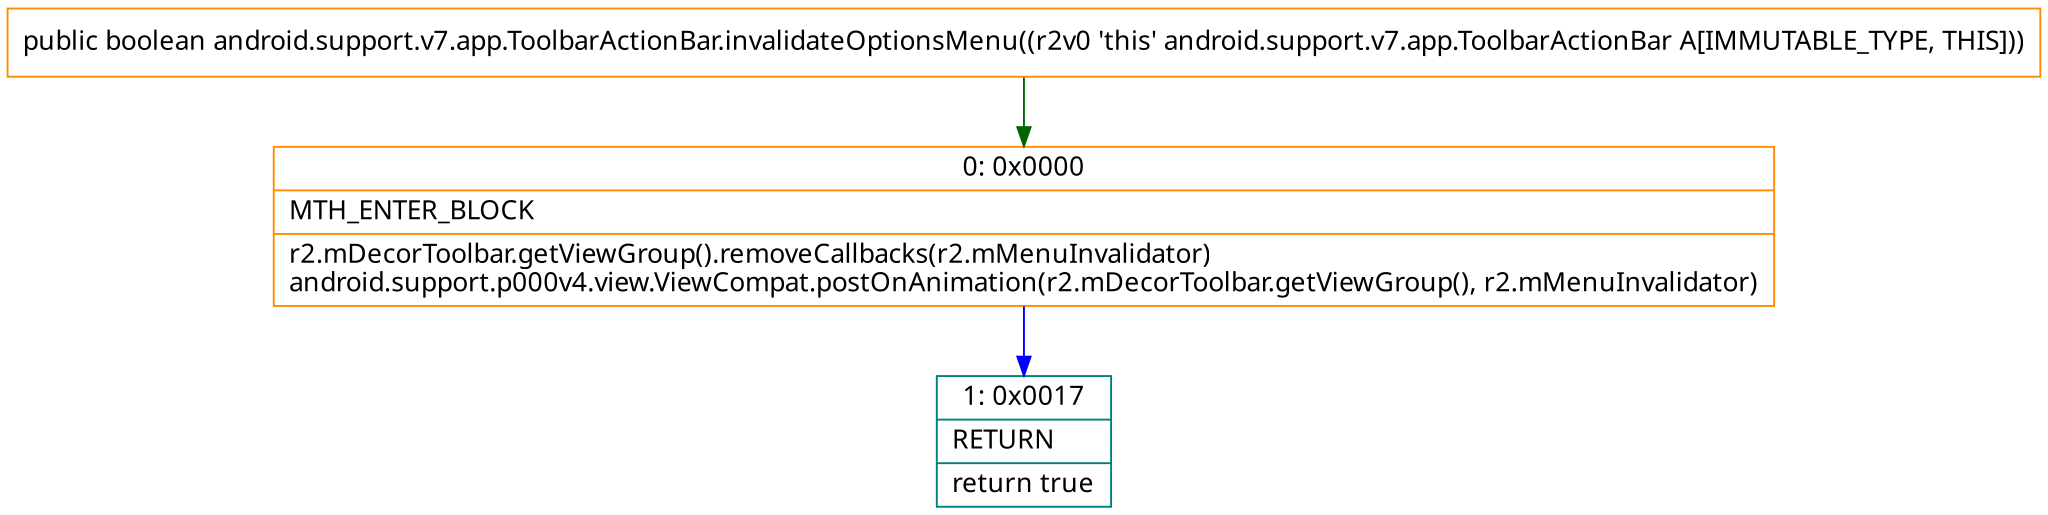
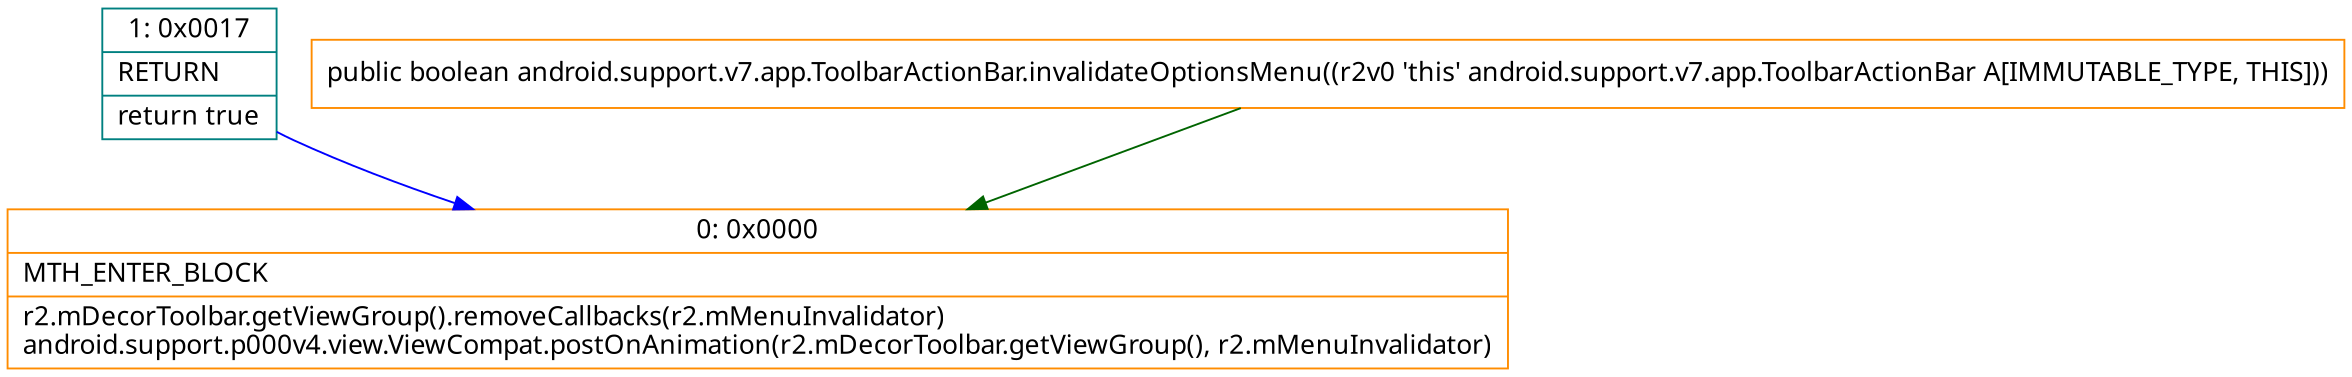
edge "0: 0x0000" -> "1: 0x0017": reversed
